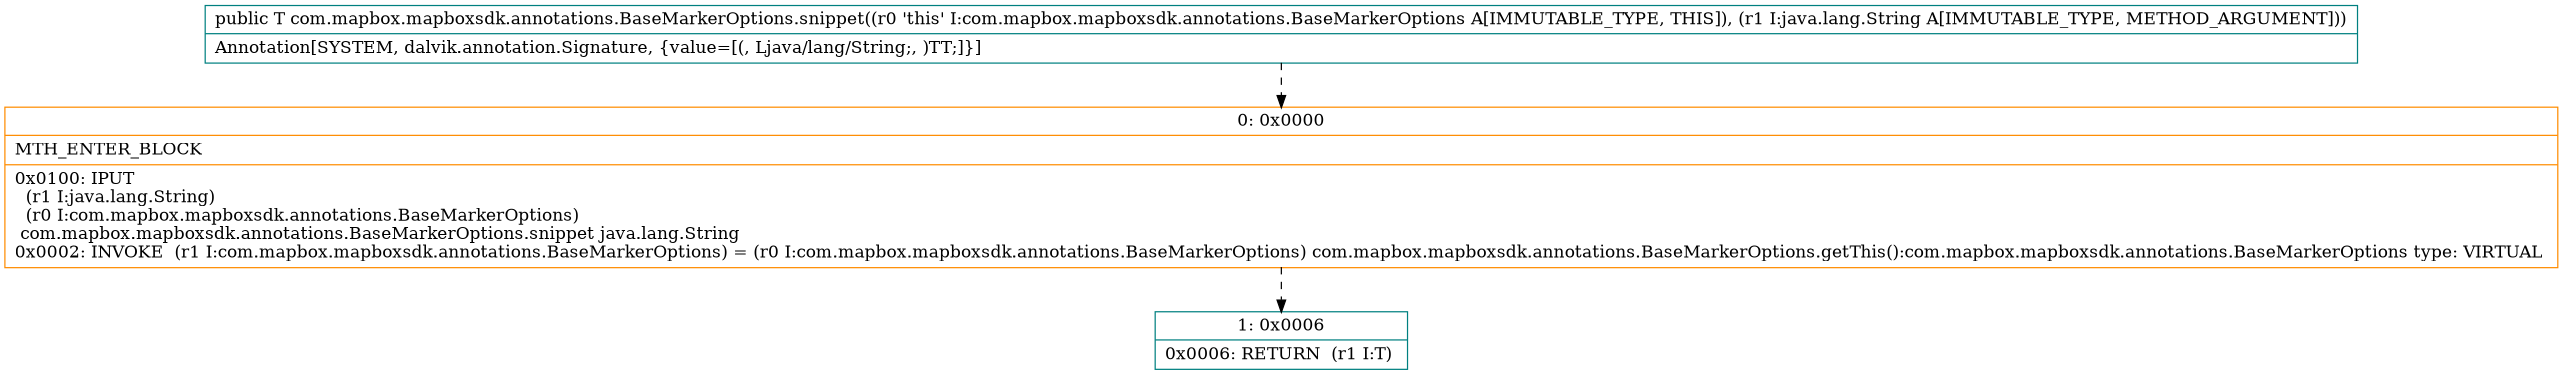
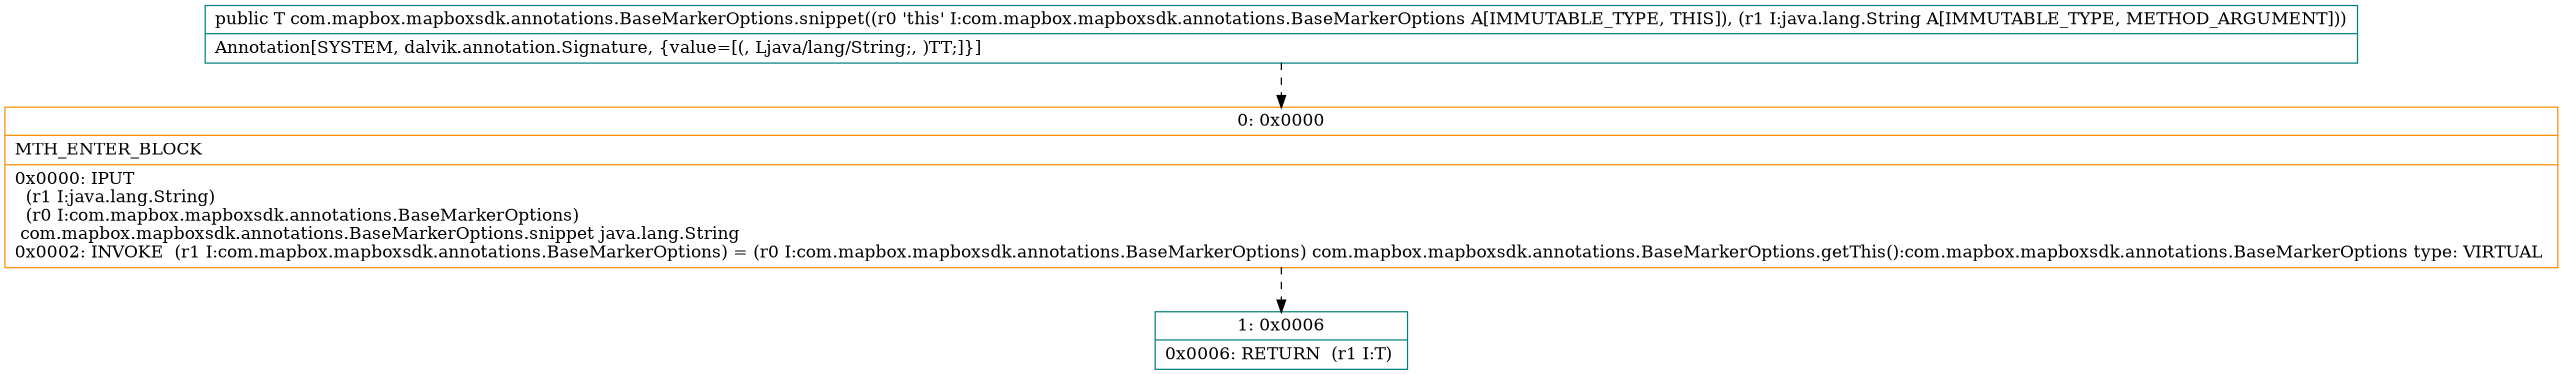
node "0: 0x0000": text "0x0100: IPUT" -> "0x0000: IPUT"
